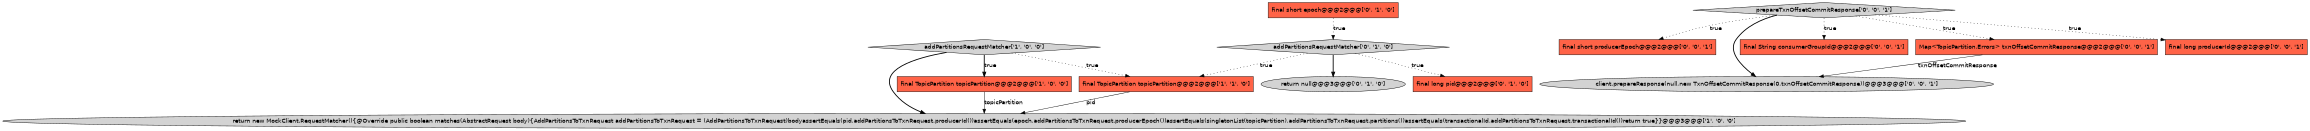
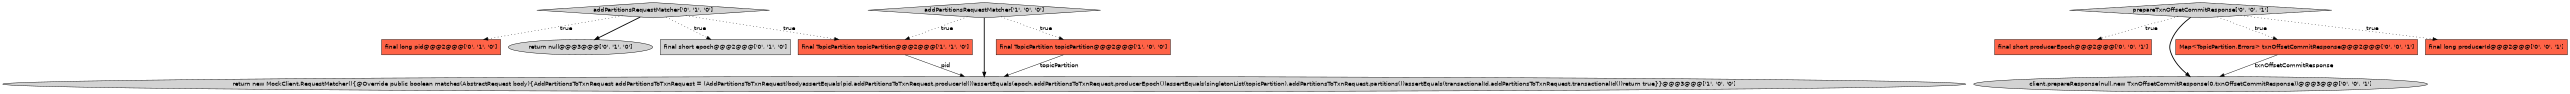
node "final short epoch@@@2@@@['0', '1', '0']": fillcolor tomato -> lightgray
edge "final short epoch@@@2@@@['0', '1', '0']" -> "addPartitionsRequestMatcher['0', '1', '0']": reversed
node "final String consumerGroupId@@@2@@@['0', '0', '1']": removed
edge "addPartitionsRequestMatcher['1', '0', '0']" -> "final TopicPartition topicPartition@@@2@@@['1', '0', '0']": style bold -> dotted
